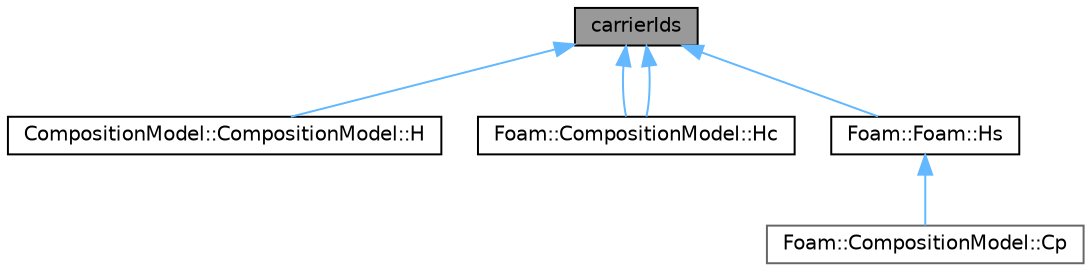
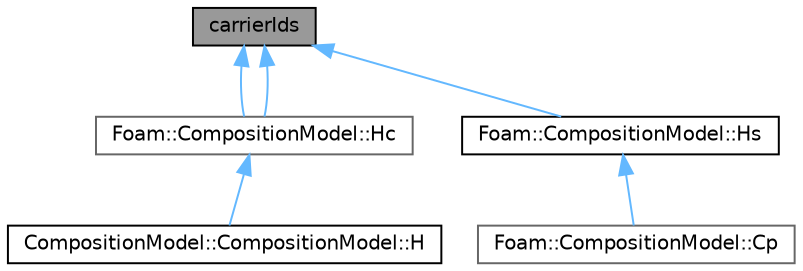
edge "CompositionModel::CompositionModel::H" -> "carrierIds": now "CompositionModel::CompositionModel::H" -> "Foam::CompositionModel::Hc"
node "Foam::CompositionModel::Hc": color black -> gray40
node "Foam::Foam::Hs": label "Foam::Foam::Hs" -> "Foam::CompositionModel::Hs"
